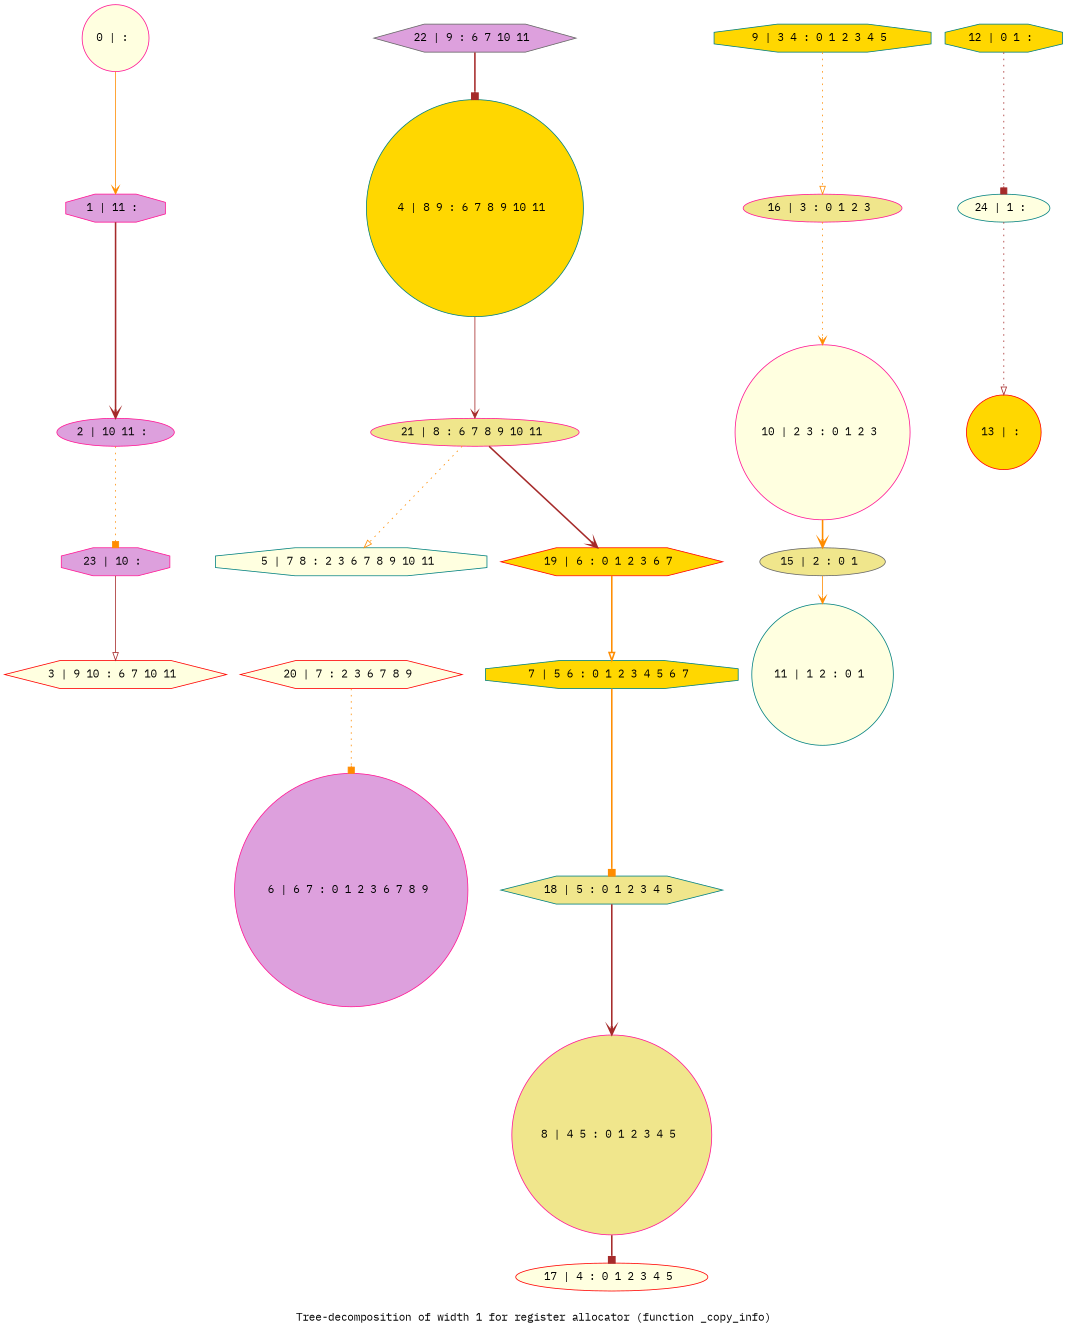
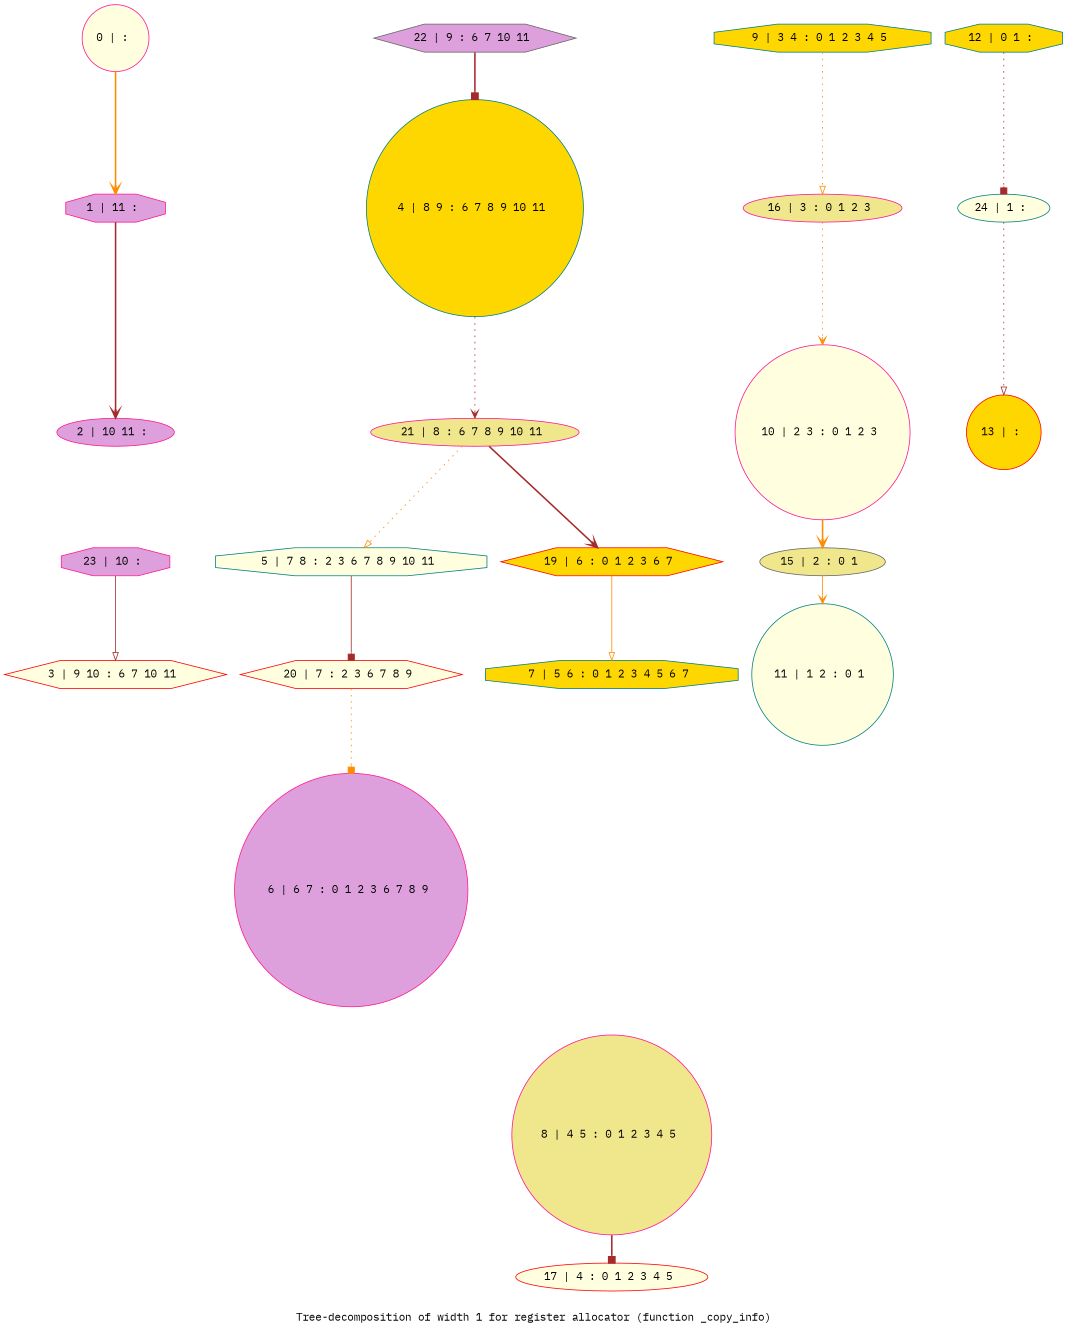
edge "0 | :" -> "1 | 11 :": style solid -> bold
edge "4 | 8 9 : 6 7 8 9 10 11" -> "21 | 8 : 6 7 8 9 10 11": style solid -> dotted
edge "2 | 10 11 :" -> "23 | 10 :": removed
edge "5 | 7 8 : 2 3 6 7 8 9 10 11" -> "20 | 7 : 2 3 6 7 8 9": added
edge "19 | 6 : 0 1 2 3 6 7" -> "7 | 5 6 : 0 1 2 3 4 5 6 7": style bold -> solid
node "18 | 5 : 0 1 2 3 4 5": removed
